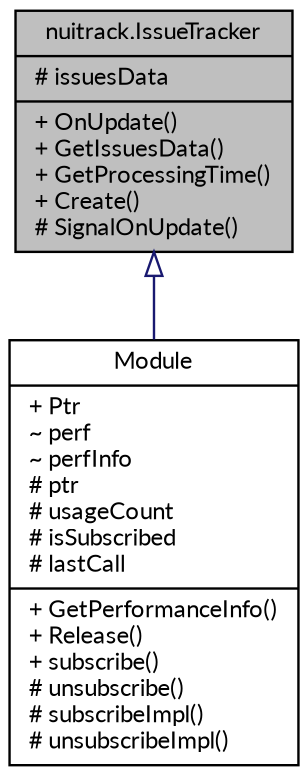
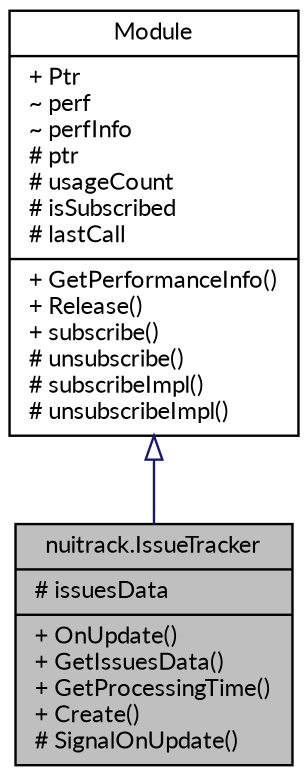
edge "Module" -> "nuitrack.IssueTracker": reversed
